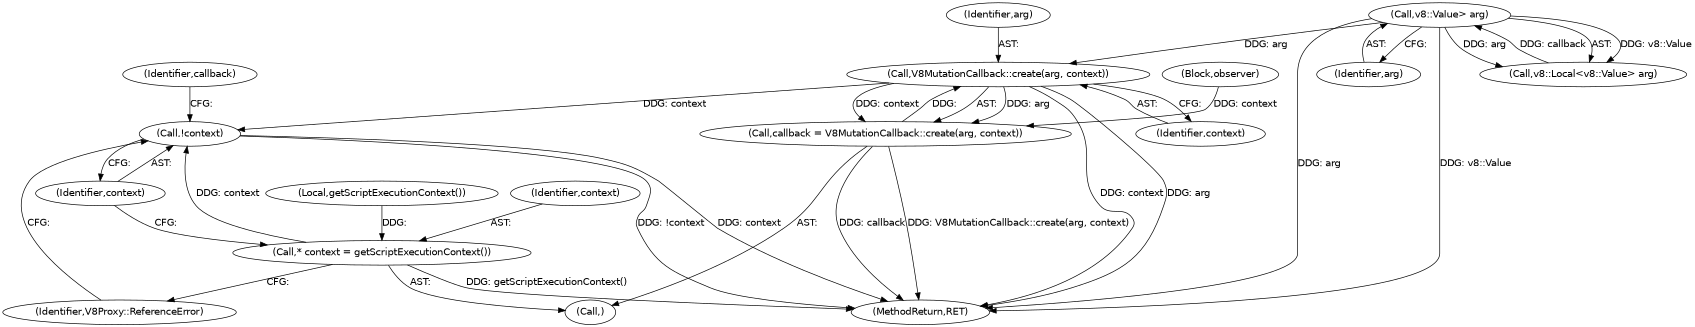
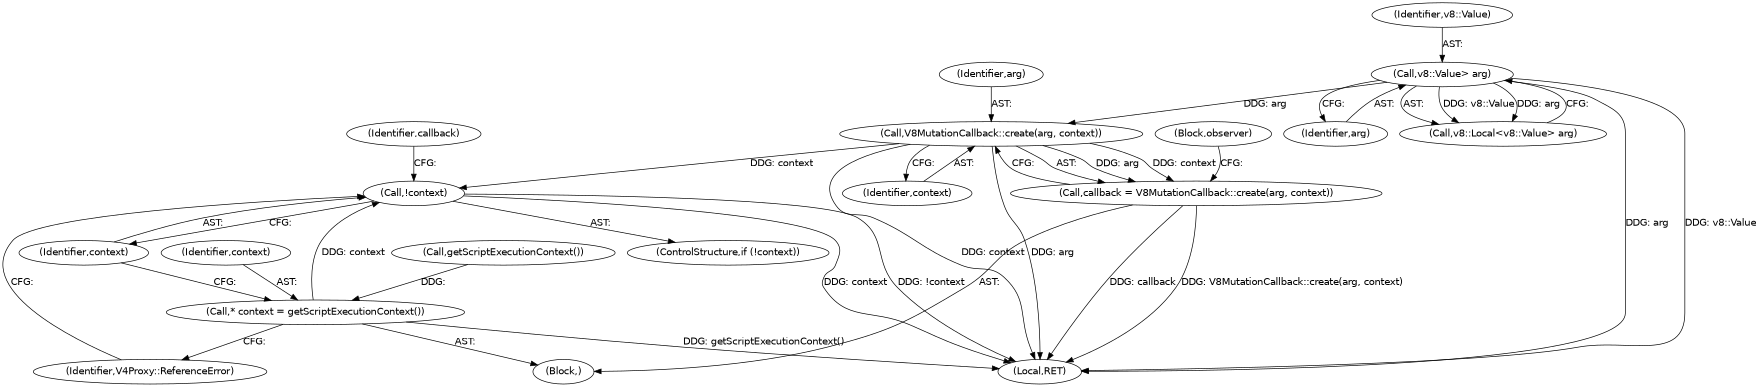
node "(Identifier,v8::Value)": added
edge "(Call,v8::Local<v8::Value> arg)" -> "(Call,v8::Value> arg)": label "DDG: callback" -> "CFG: "
edge "(Call,callback = V8MutationCallback::create(arg, context))" -> "(Call,V8MutationCallback::create(arg, context))": label "DDG: " -> "CFG: "
edge "(Block,observer)" -> "(Call,callback = V8MutationCallback::create(arg, context))": label "DDG: context" -> "CFG: "
node "(Local,getScriptExecutionContext())": label "(Local,getScriptExecutionContext())" -> "(Call,getScriptExecutionContext())"
node "(ControlStructure,if (!context))": added
node "(Identifier,V8Proxy::ReferenceError)": label "(Identifier,V8Proxy::ReferenceError)" -> "(Identifier,V4Proxy::ReferenceError)"
node "(Call,)": label "(Call,)" -> "(Block,)"
node "(MethodReturn,RET)": label "(MethodReturn,RET)" -> "(Local,RET)"
